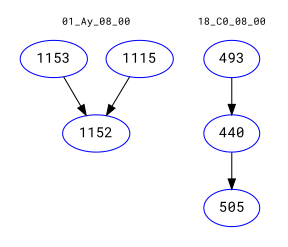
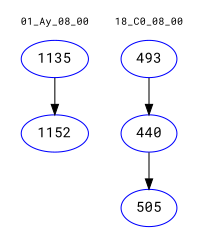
node "1153": removed
node "1115": label "1115" -> "1135"
